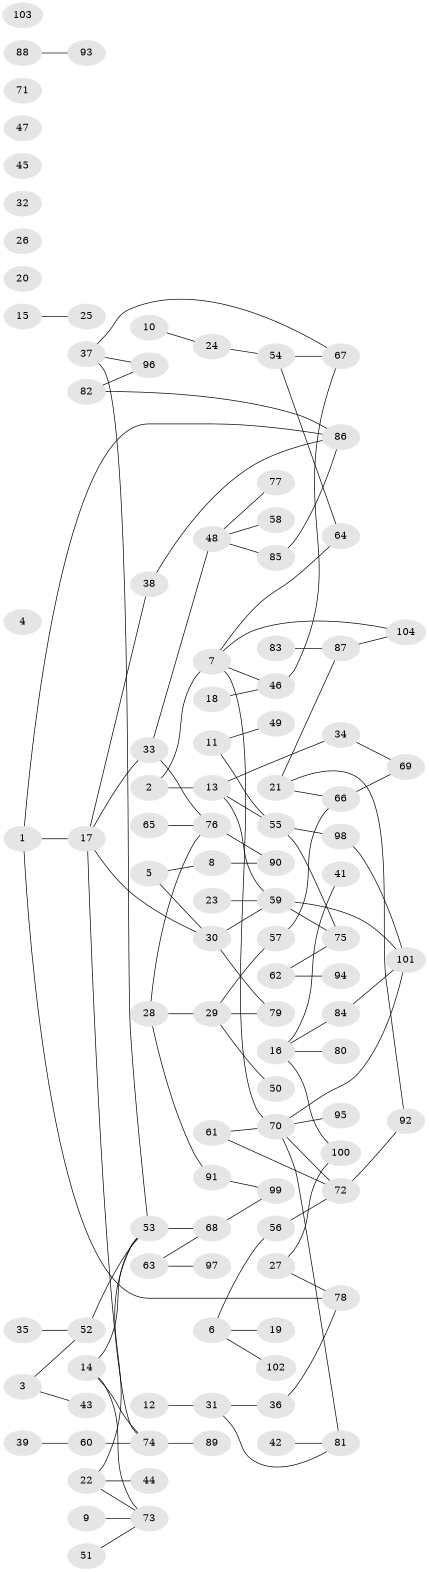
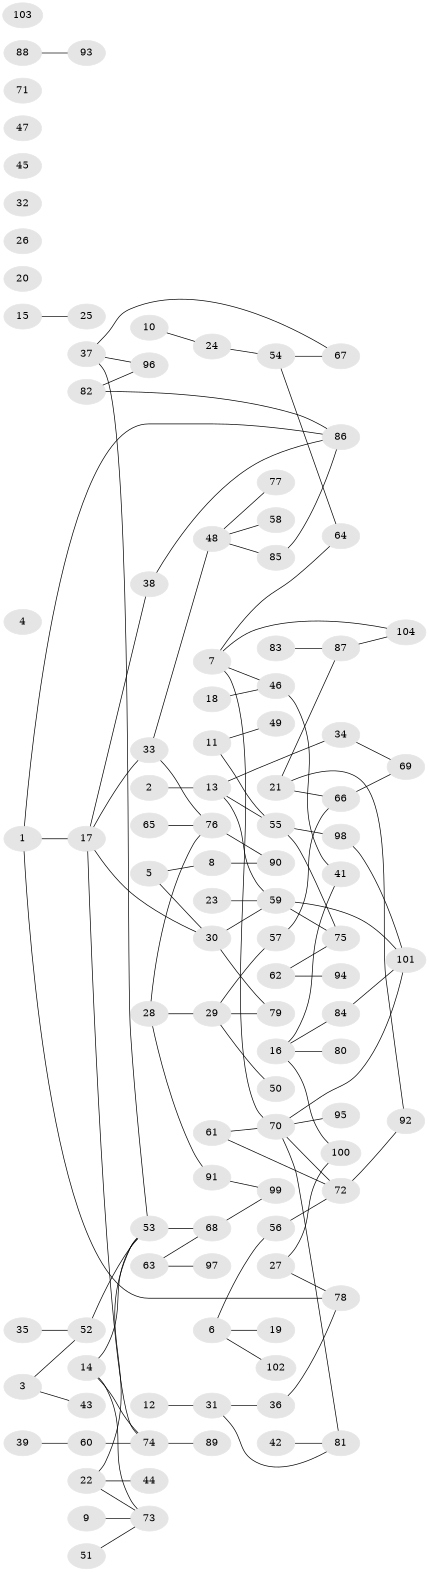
edge "67" -- "46": now "41" -- "46"
edge "7" -- "2": removed
